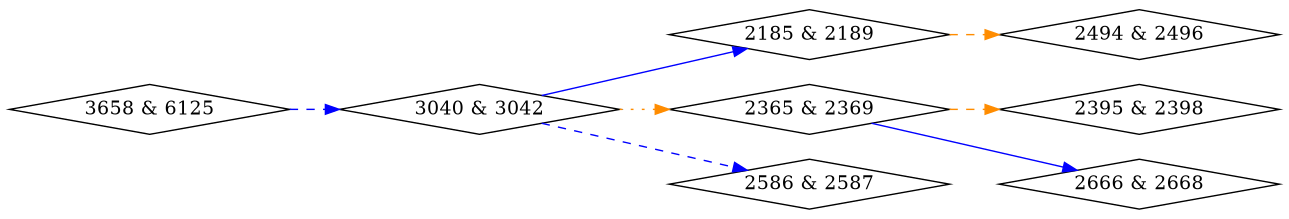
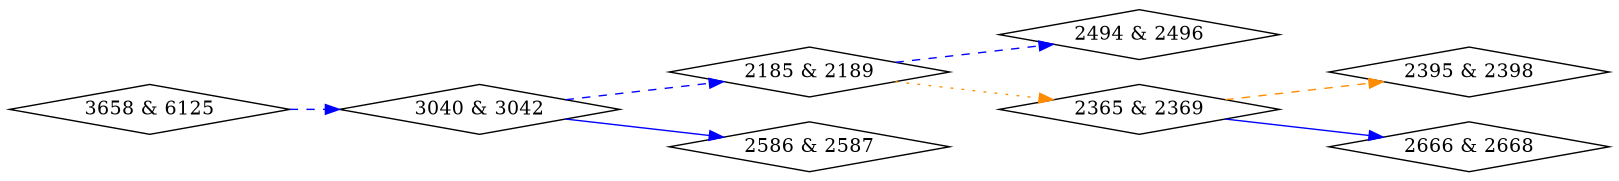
edge "2185 & 2189" -> "2494 & 2496": color darkorange -> blue
edge "3040 & 3042" -> "2185 & 2189": style solid -> dashed
edge "3040 & 3042" -> "2365 & 2369": now "2185 & 2189" -> "2365 & 2369"
edge "3040 & 3042" -> "2586 & 2587": style dashed -> solid
